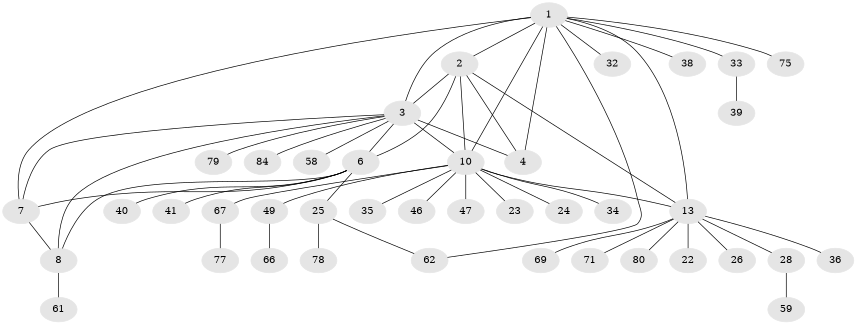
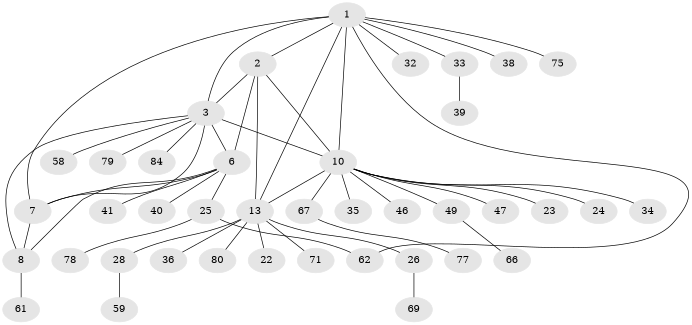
node "4": removed
edge "13" -- "69": now "26" -- "69"
